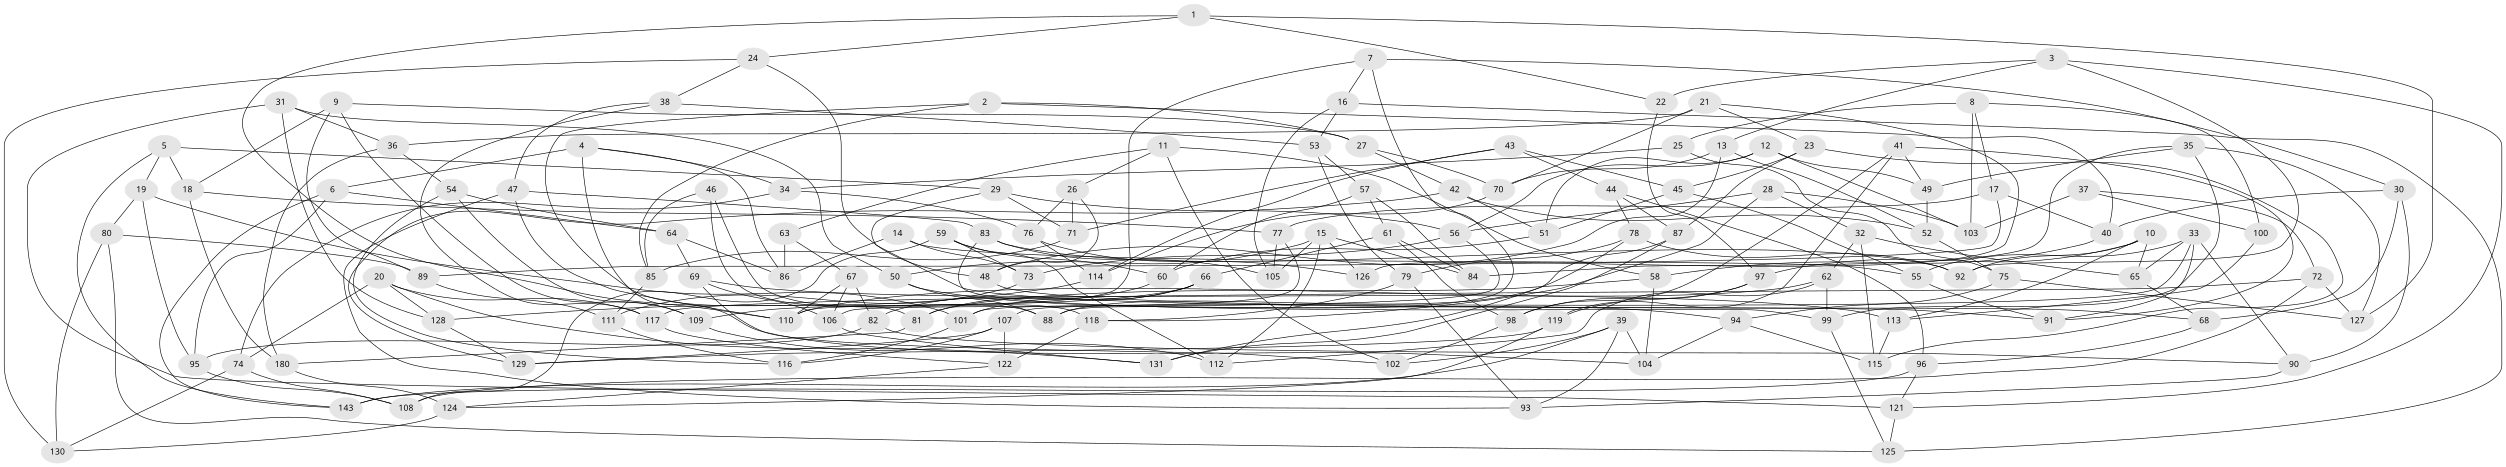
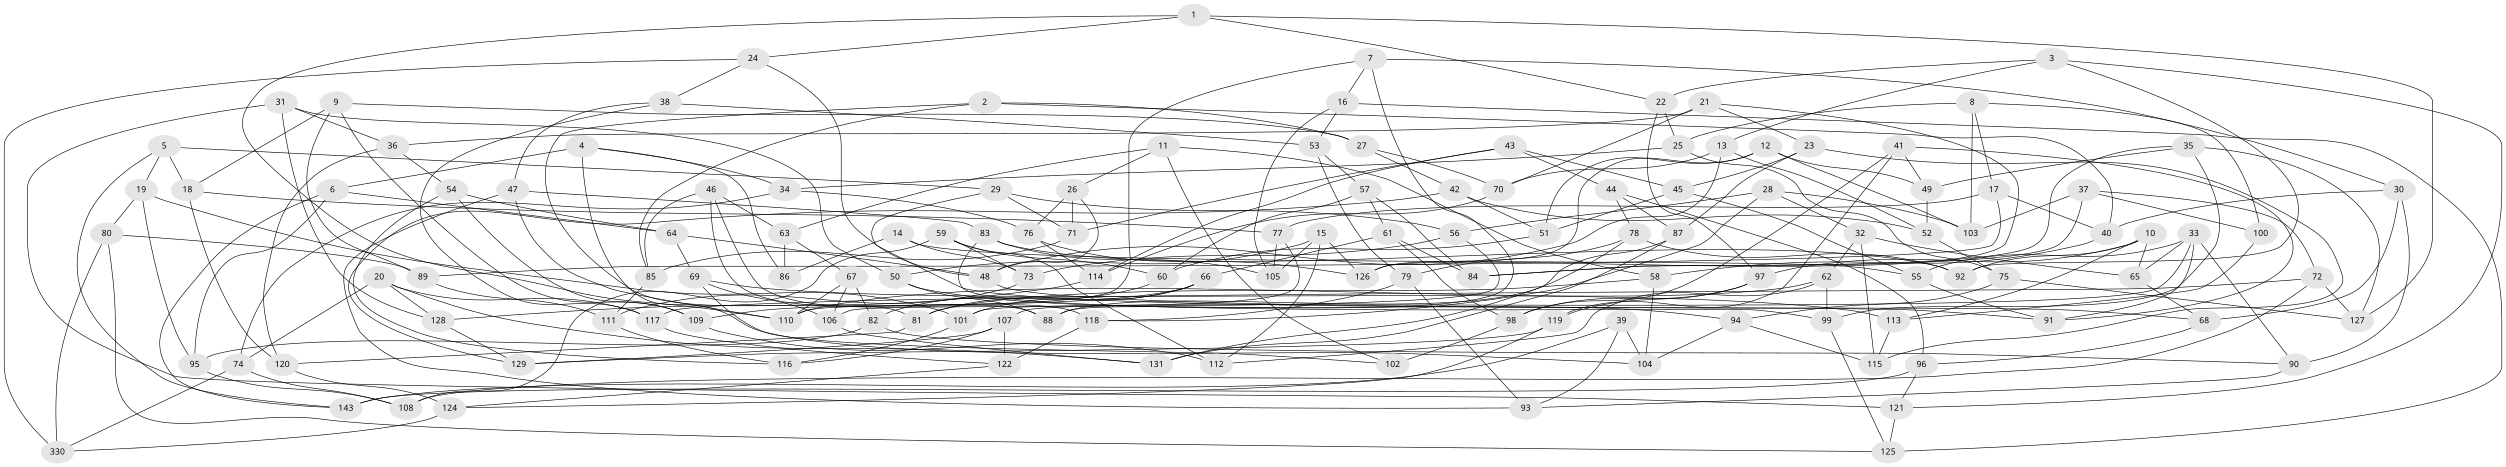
edge "22" -- "25": added
edge "12" -- "56": now "12" -- "126"
edge "46" -- "63": added
edge "15" -- "84": now "37" -- "84"
edge "64" -- "86": now "64" -- "48"
edge "39" -- "102": removed
node "180": label "180" -> "120"
node "130": label "130" -> "330"
